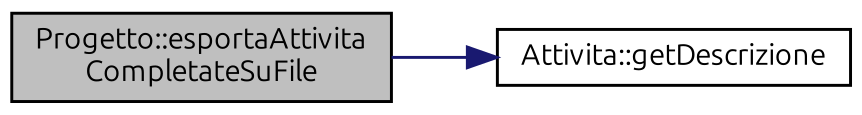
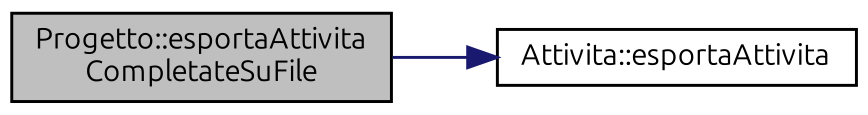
node "Attivita::getDescrizione": label "Attivita::getDescrizione" -> "Attivita::esportaAttivita"
